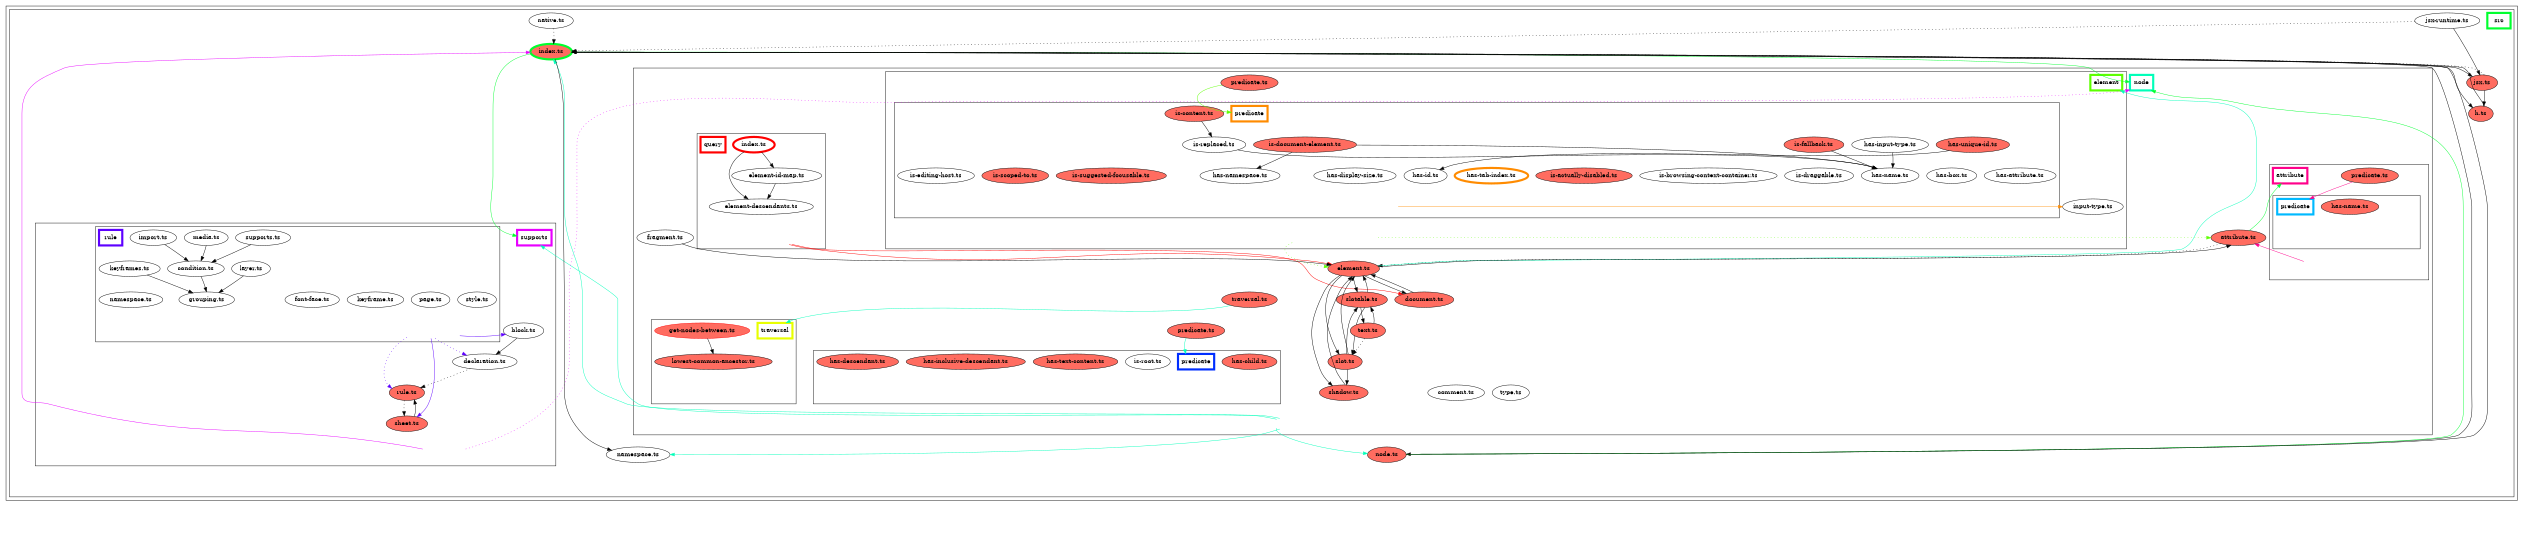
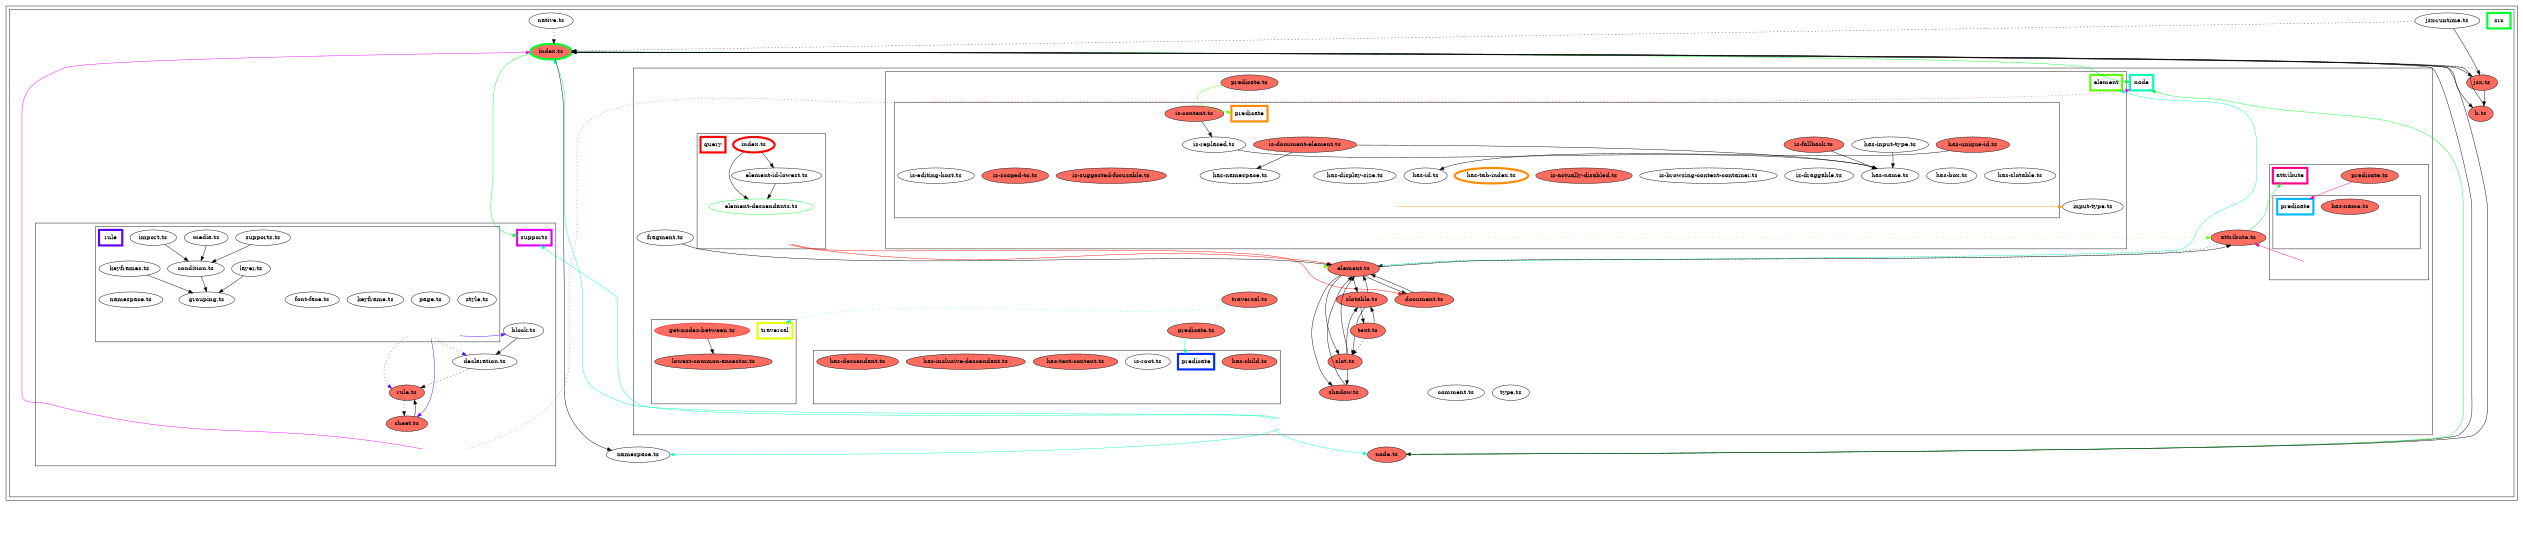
node "element-id-map.ts": label "element-id-map.ts" -> "element-id-lowest.ts"
node "has-attribute.ts": label "has-attribute.ts" -> "has-slotable.ts"
node "element-descendants.ts": color black -> #00ff2e
edge "traversal.ts" -> "traversal": style solid -> dotted
